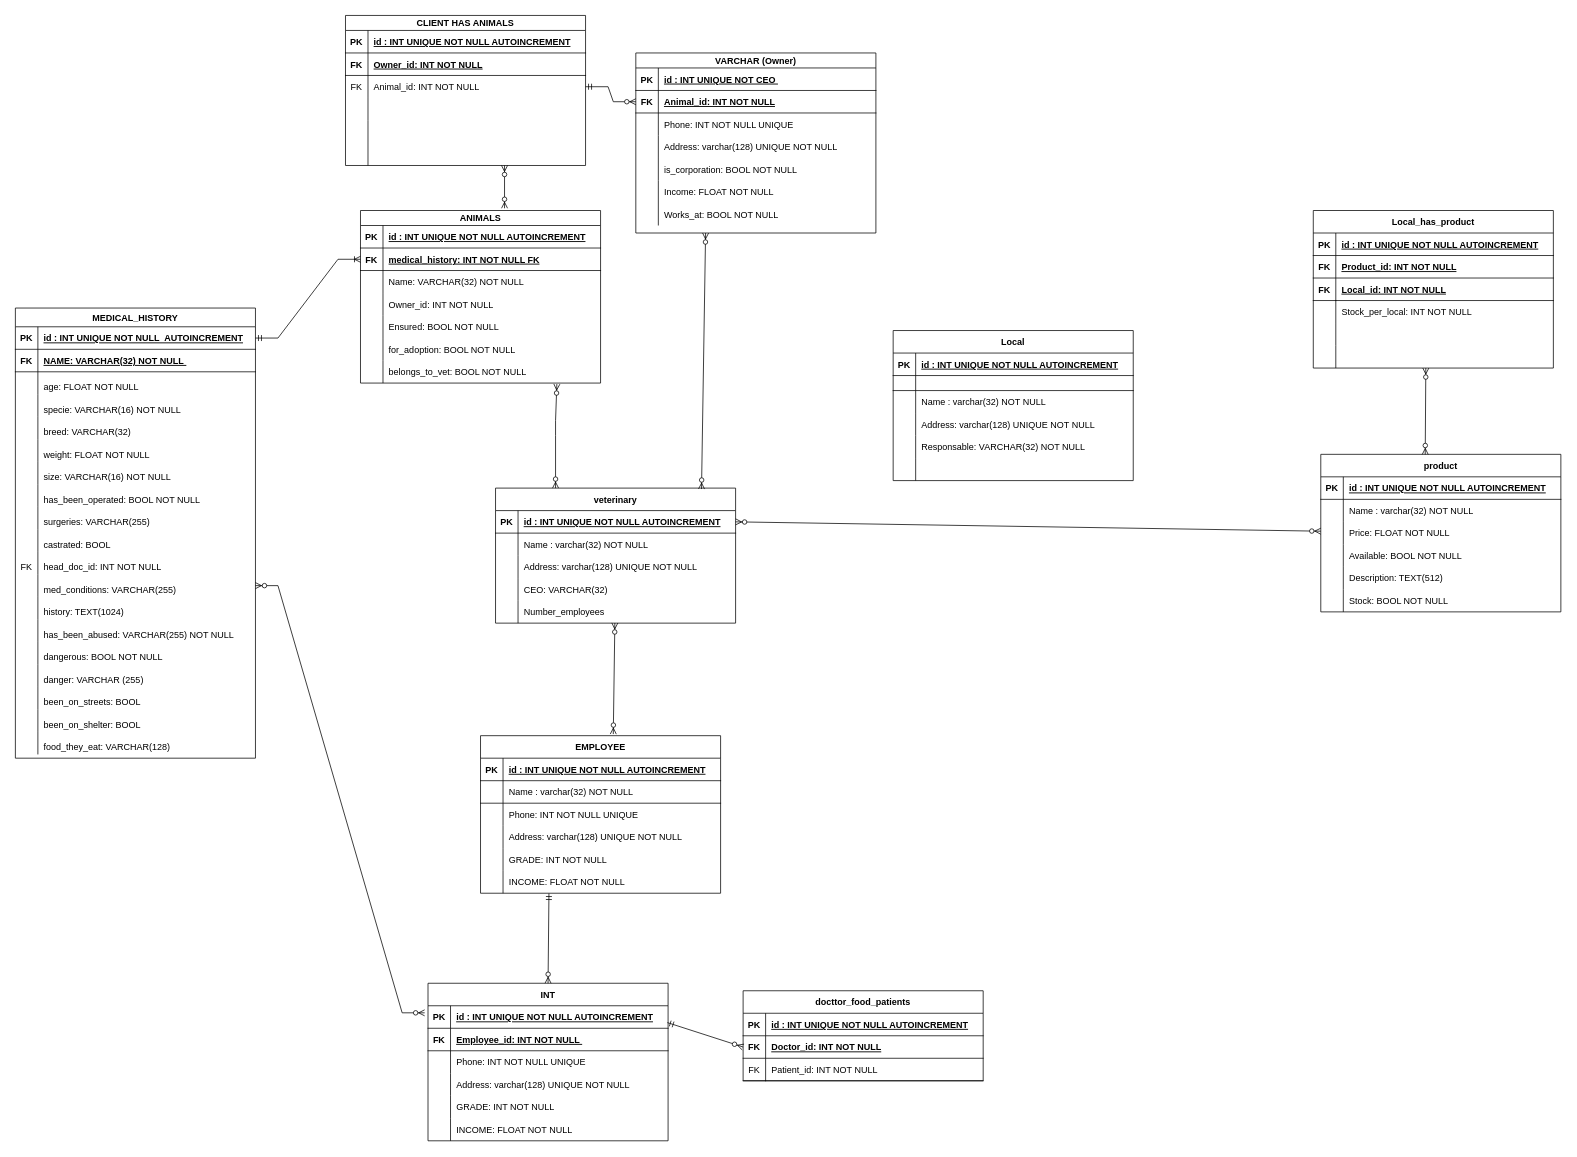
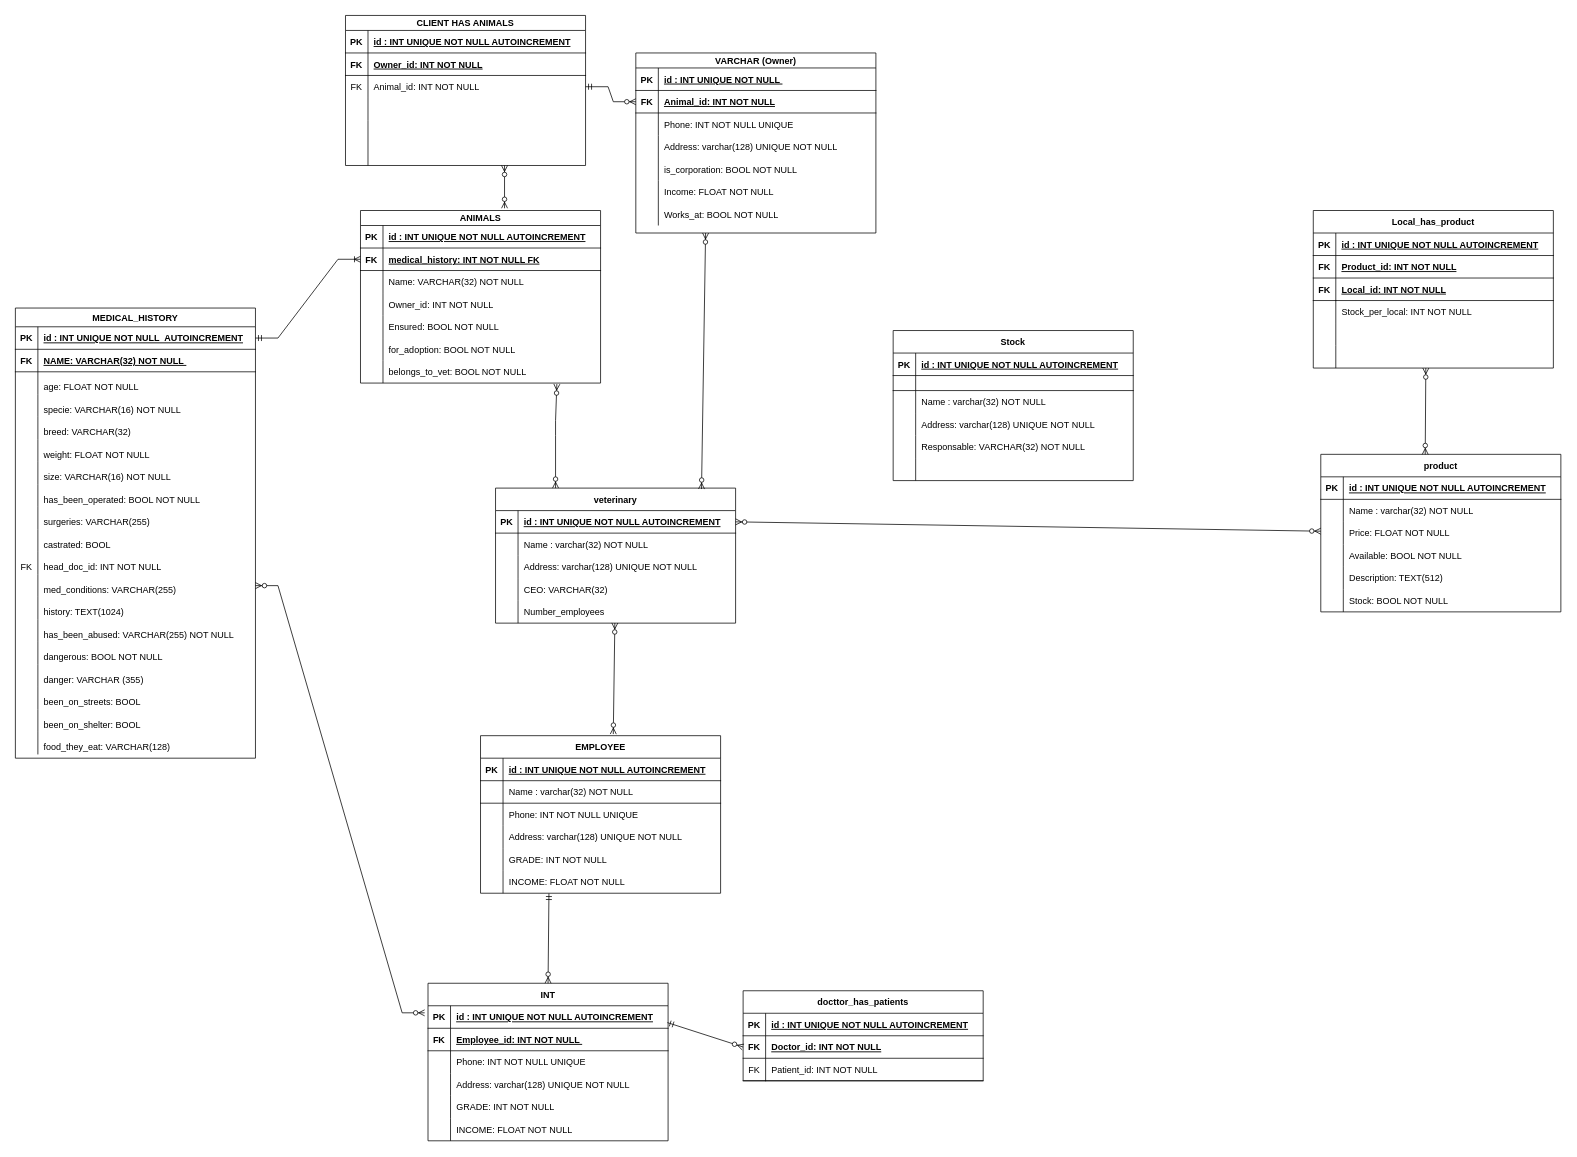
node "id : INT UNIQUE NOT CEO": label "id : INT UNIQUE NOT CEO" -> "id : INT UNIQUE NOT NULL"
node "Local": label "Local" -> "Stock"
node "danger: VARCHAR (255)": label "danger: VARCHAR (255)" -> "danger: VARCHAR (355)"
node "docttor_food_patients": label "docttor_food_patients" -> "docttor_has_patients"
